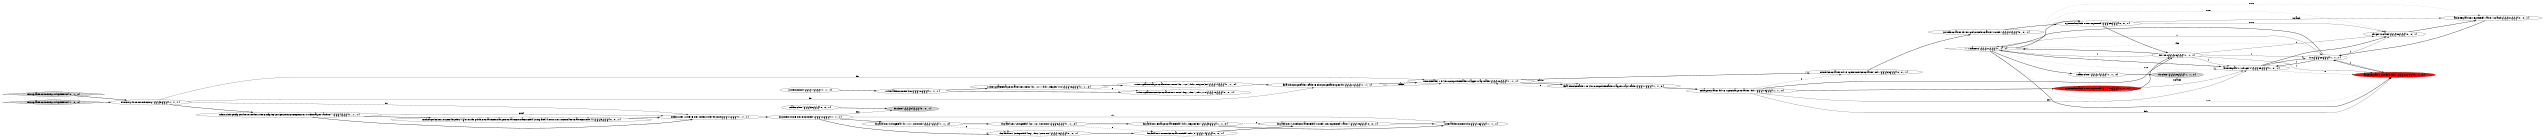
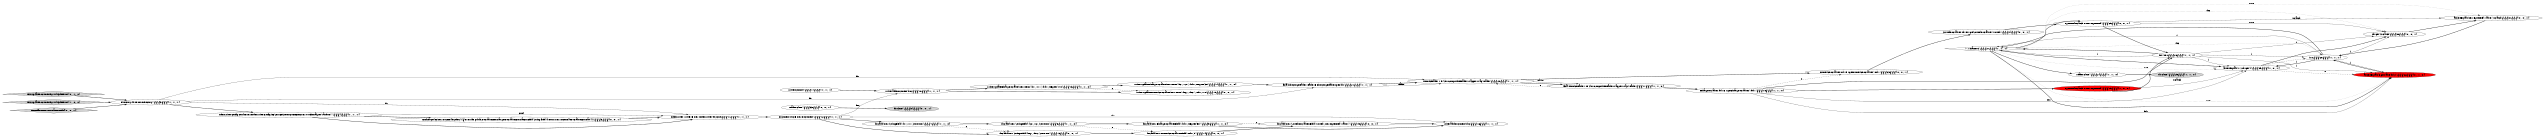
edge "i < r.maxDoc()@@@27@@@['1', '1', '1']" -> "sdv.get(i,scratch)@@@30@@@['0', '0', '1']": label "true" -> "doc"
edge "assertEquals(17,ndv.get(i))@@@29@@@['1', '0', '1']" -> "i++@@@28@@@['1', '1', '1']": style bold -> dashed
node "testDifferentDVFormatPerField['0', '0', '1']": added
edge "Document doc = new Document()@@@12@@@['1', '1', '1']" -> "dir.close()@@@34@@@['0', '0', '1']": now "Document doc = new Document()@@@12@@@['1', '1', '1']" -> "writer.addDocument(doc)@@@18@@@['1', '1', '1']"
